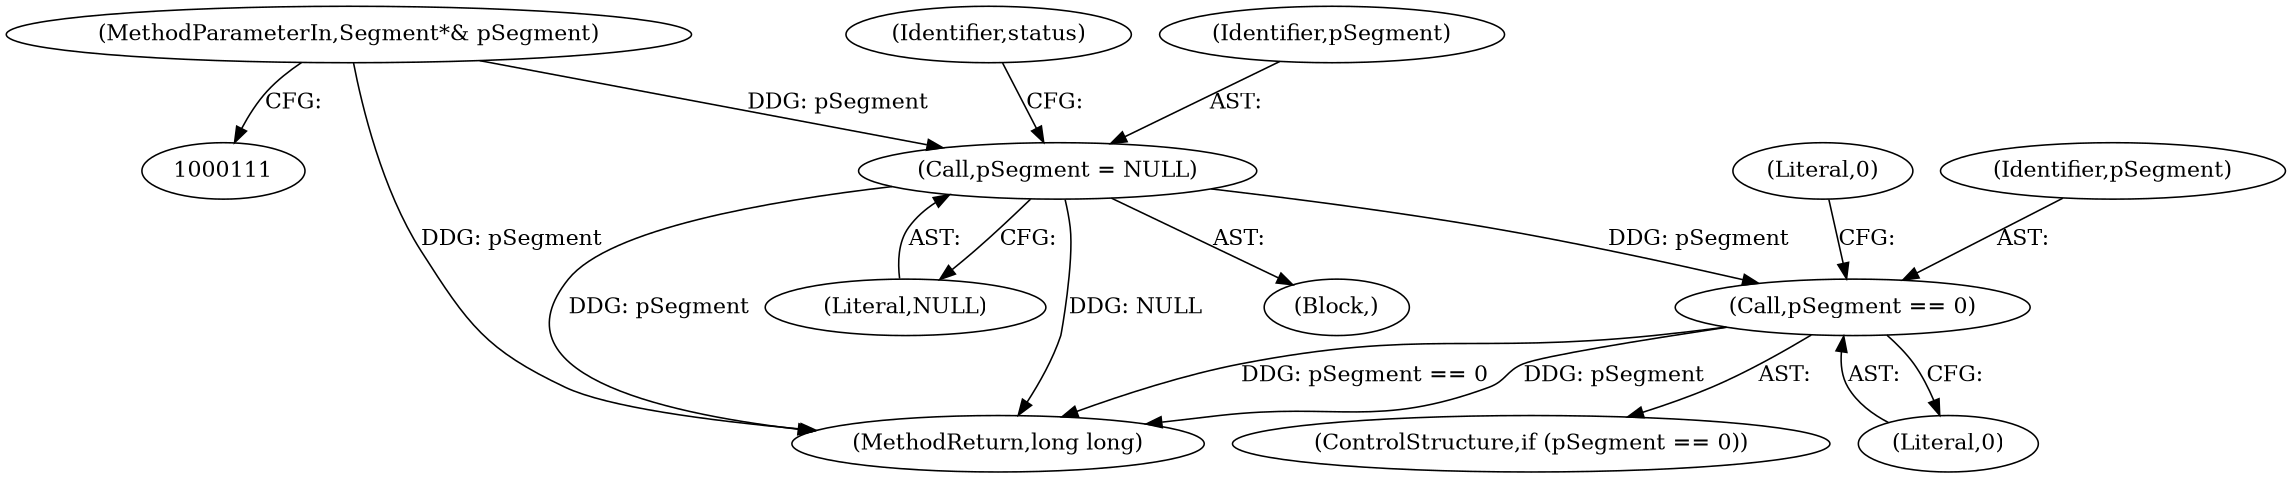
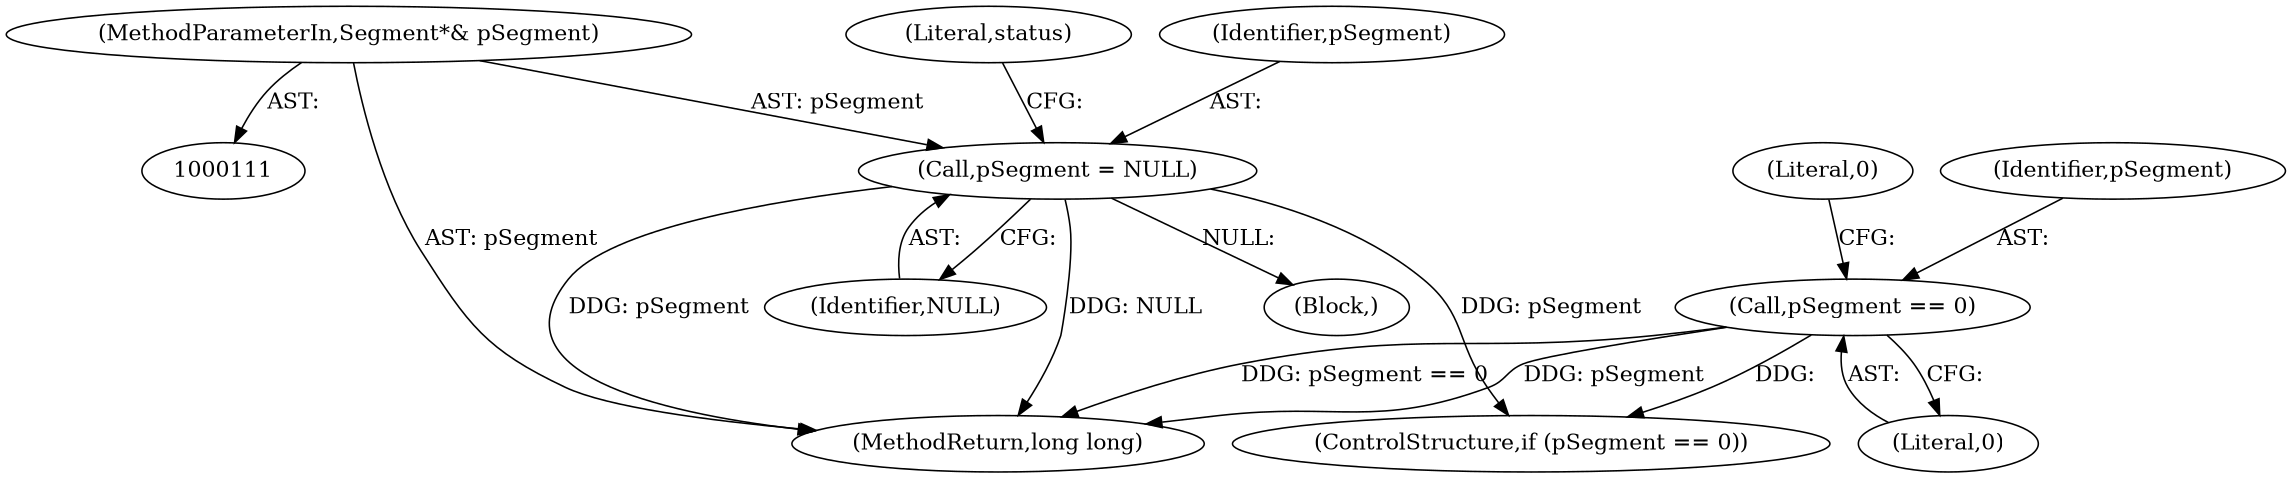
node "(Identifier,status)": label "(Identifier,status)" -> "(Literal,status)"
edge "(MethodParameterIn,Segment*& pSegment)" -> "1000111": label "CFG: " -> "AST: "
edge "(MethodParameterIn,Segment*& pSegment)" -> "(Call,pSegment = NULL)": label "DDG: pSegment" -> "AST: pSegment"
edge "(Call,pSegment = NULL)" -> "(Call,pSegment == 0)": now "(Call,pSegment = NULL)" -> "(ControlStructure,if (pSegment == 0))"
edge "(MethodParameterIn,Segment*& pSegment)" -> "(MethodReturn,long long)": label "DDG: pSegment" -> "AST: pSegment"
edge "(Call,pSegment = NULL)" -> "(Block,)": label "AST: " -> "NULL: "
node "(Literal,NULL)": label "(Literal,NULL)" -> "(Identifier,NULL)"
edge "(Call,pSegment == 0)" -> "(ControlStructure,if (pSegment == 0))": label "AST: " -> "DDG: "
